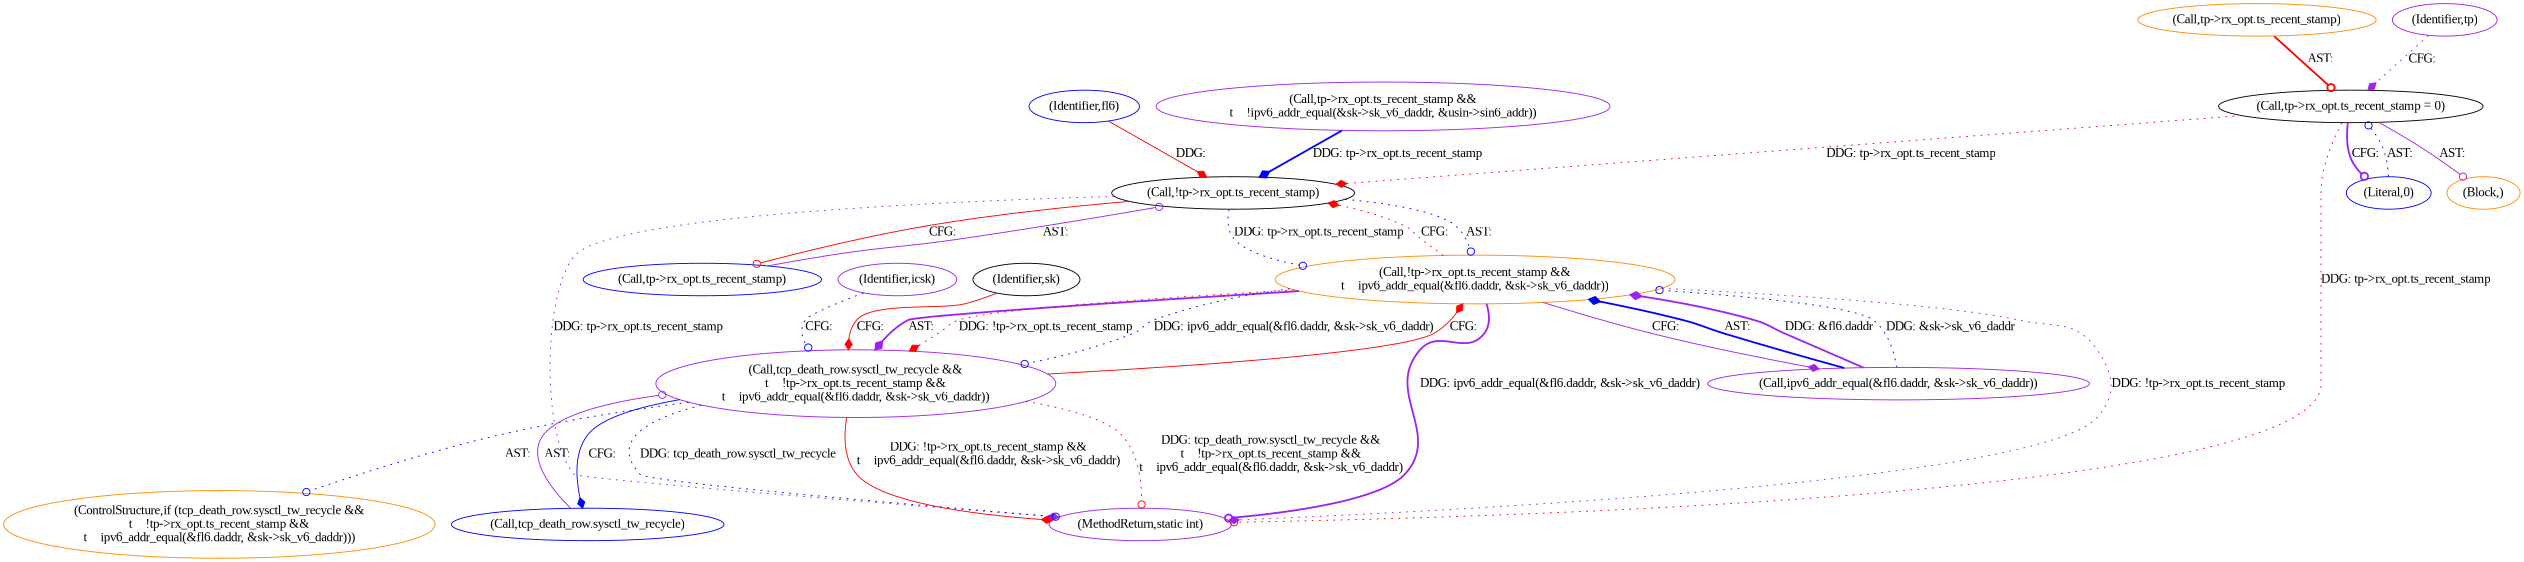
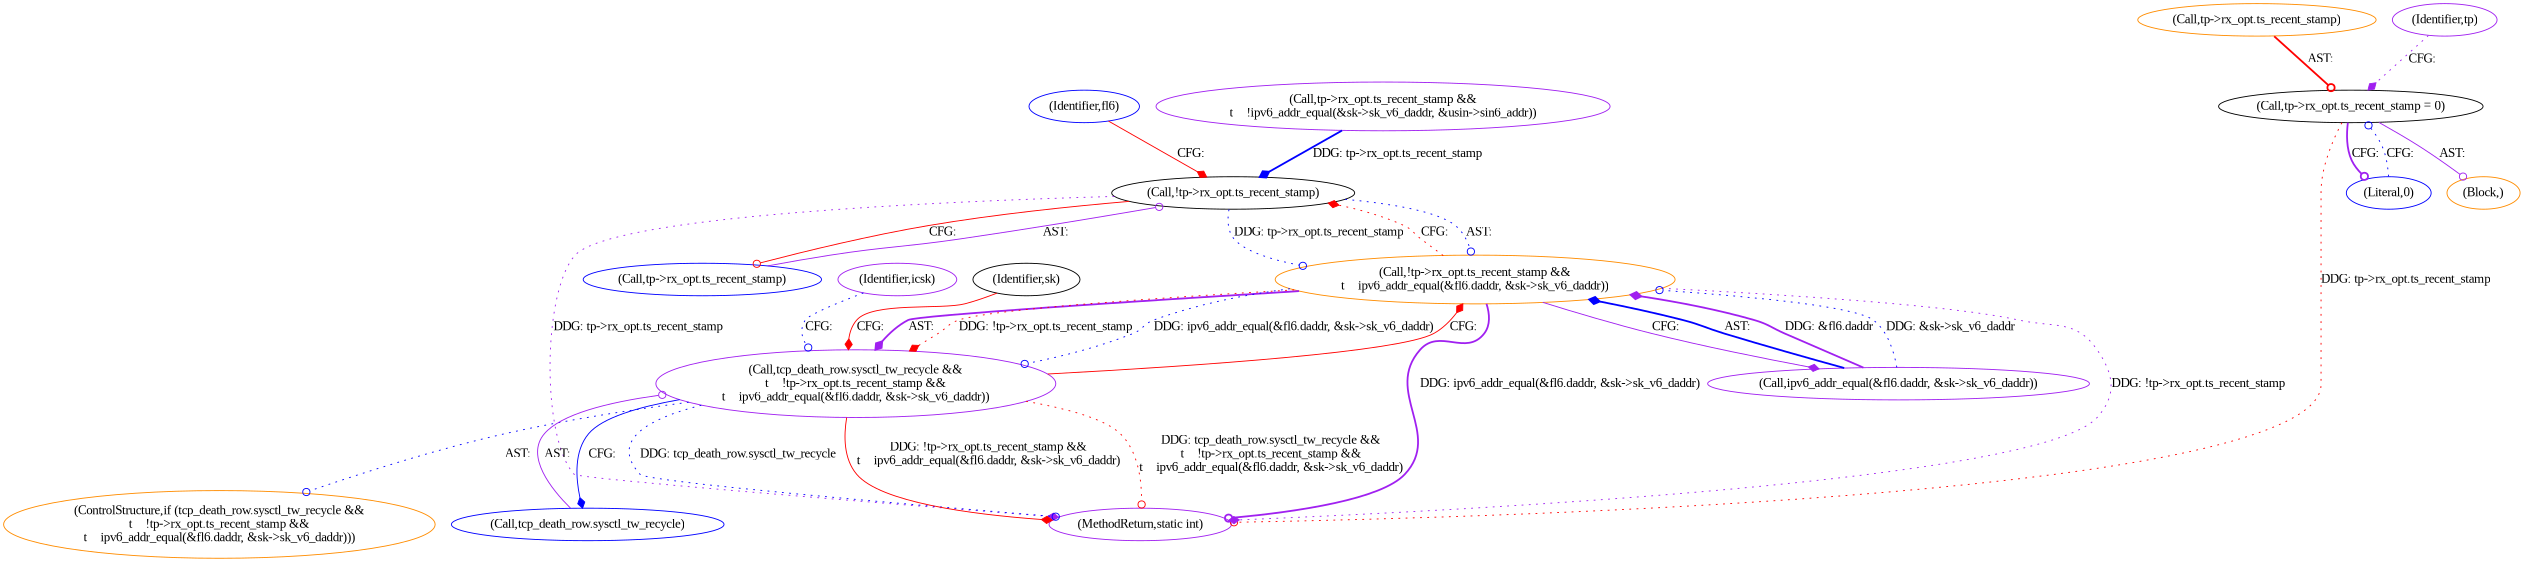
edge "(Call,tp->rx_opt.ts_recent_stamp = 0)" -> "(Call,!tp->rx_opt.ts_recent_stamp)": removed, label "DDG: tp->rx_opt.ts_recent_stamp"
edge "(Identifier,fl6)" -> "(Call,!tp->rx_opt.ts_recent_stamp)": label "DDG: " -> "CFG: "
edge "(Literal,0)" -> "(Call,tp->rx_opt.ts_recent_stamp = 0)": label "AST: " -> "CFG: "
